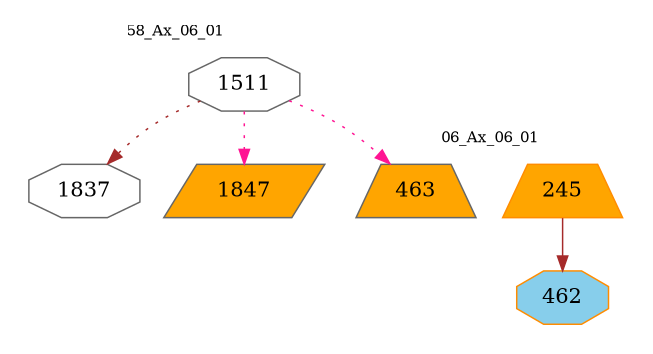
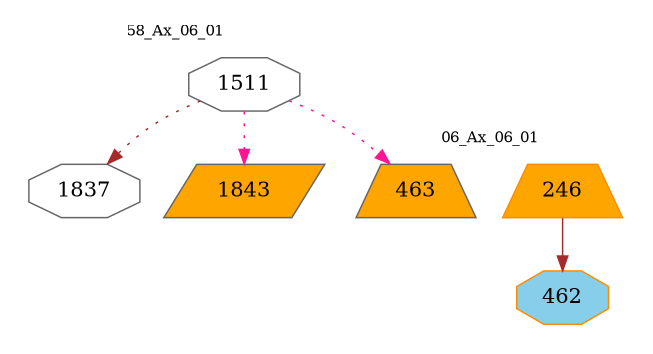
node "1847": label "1847" -> "1843"
node "245": label "245" -> "246"
